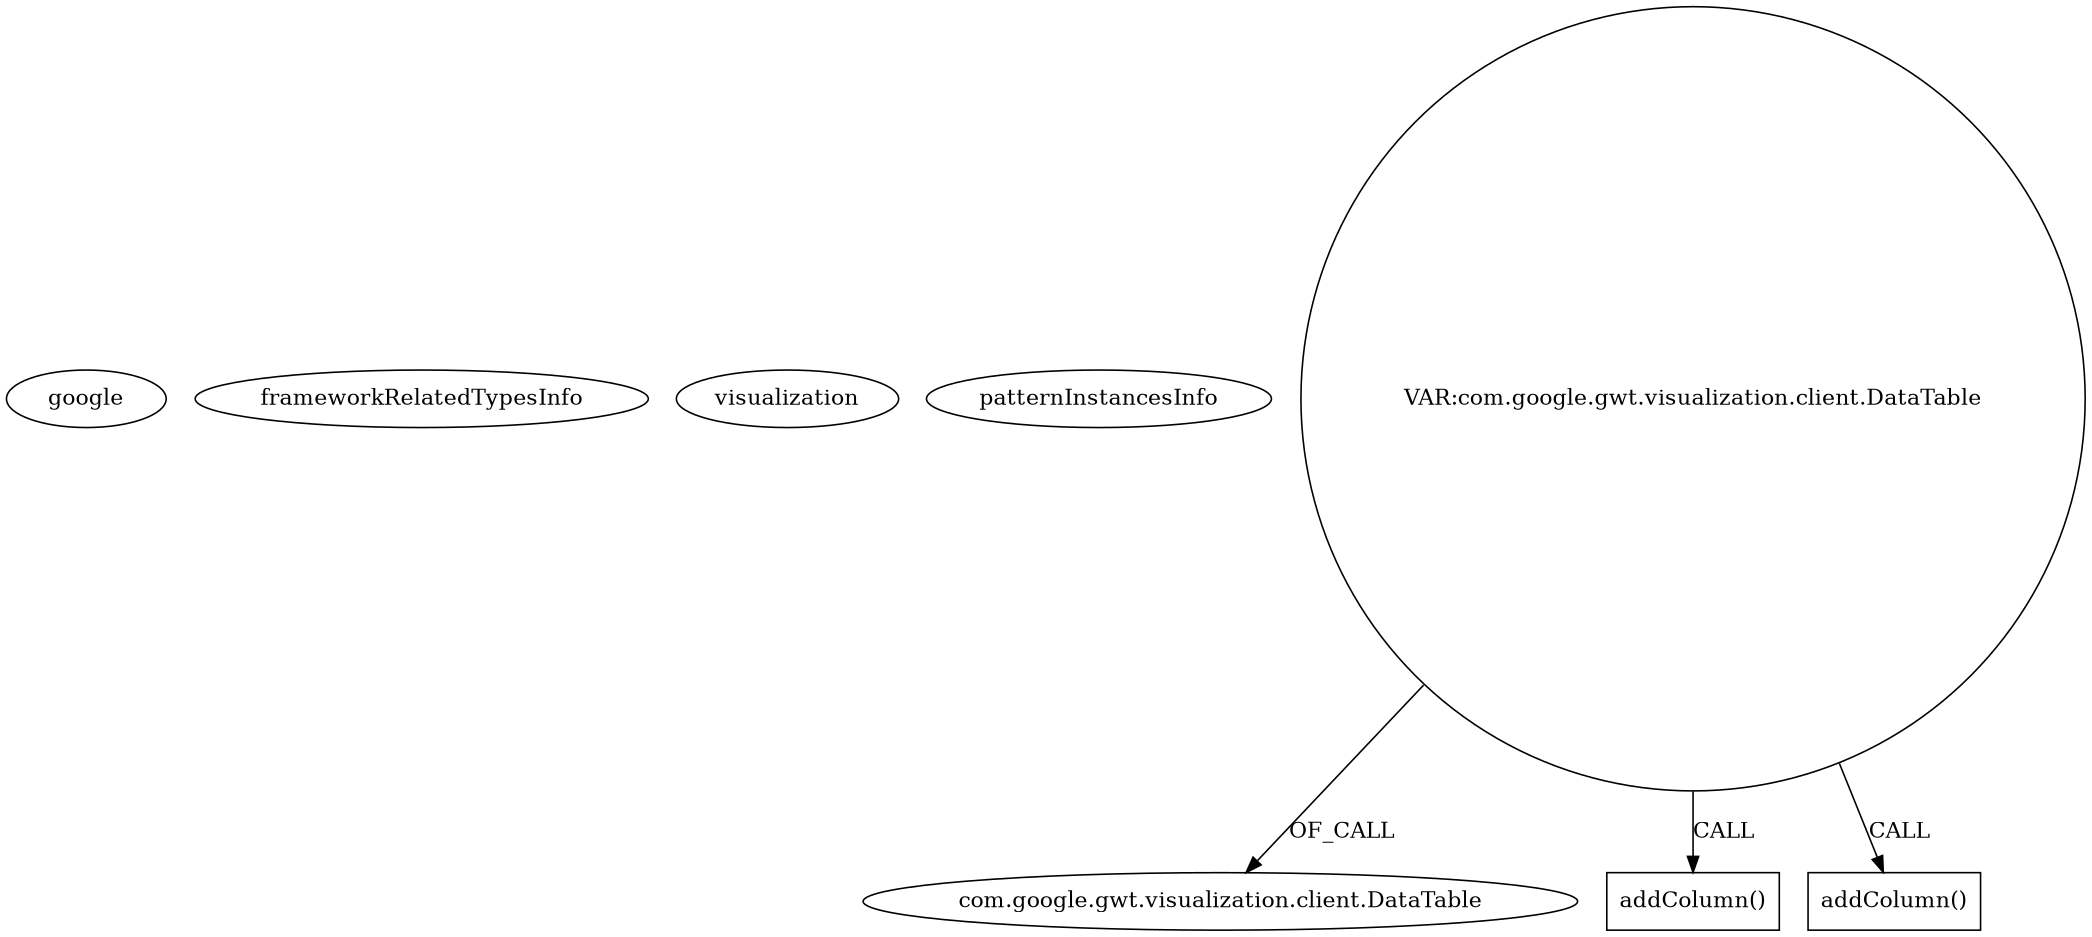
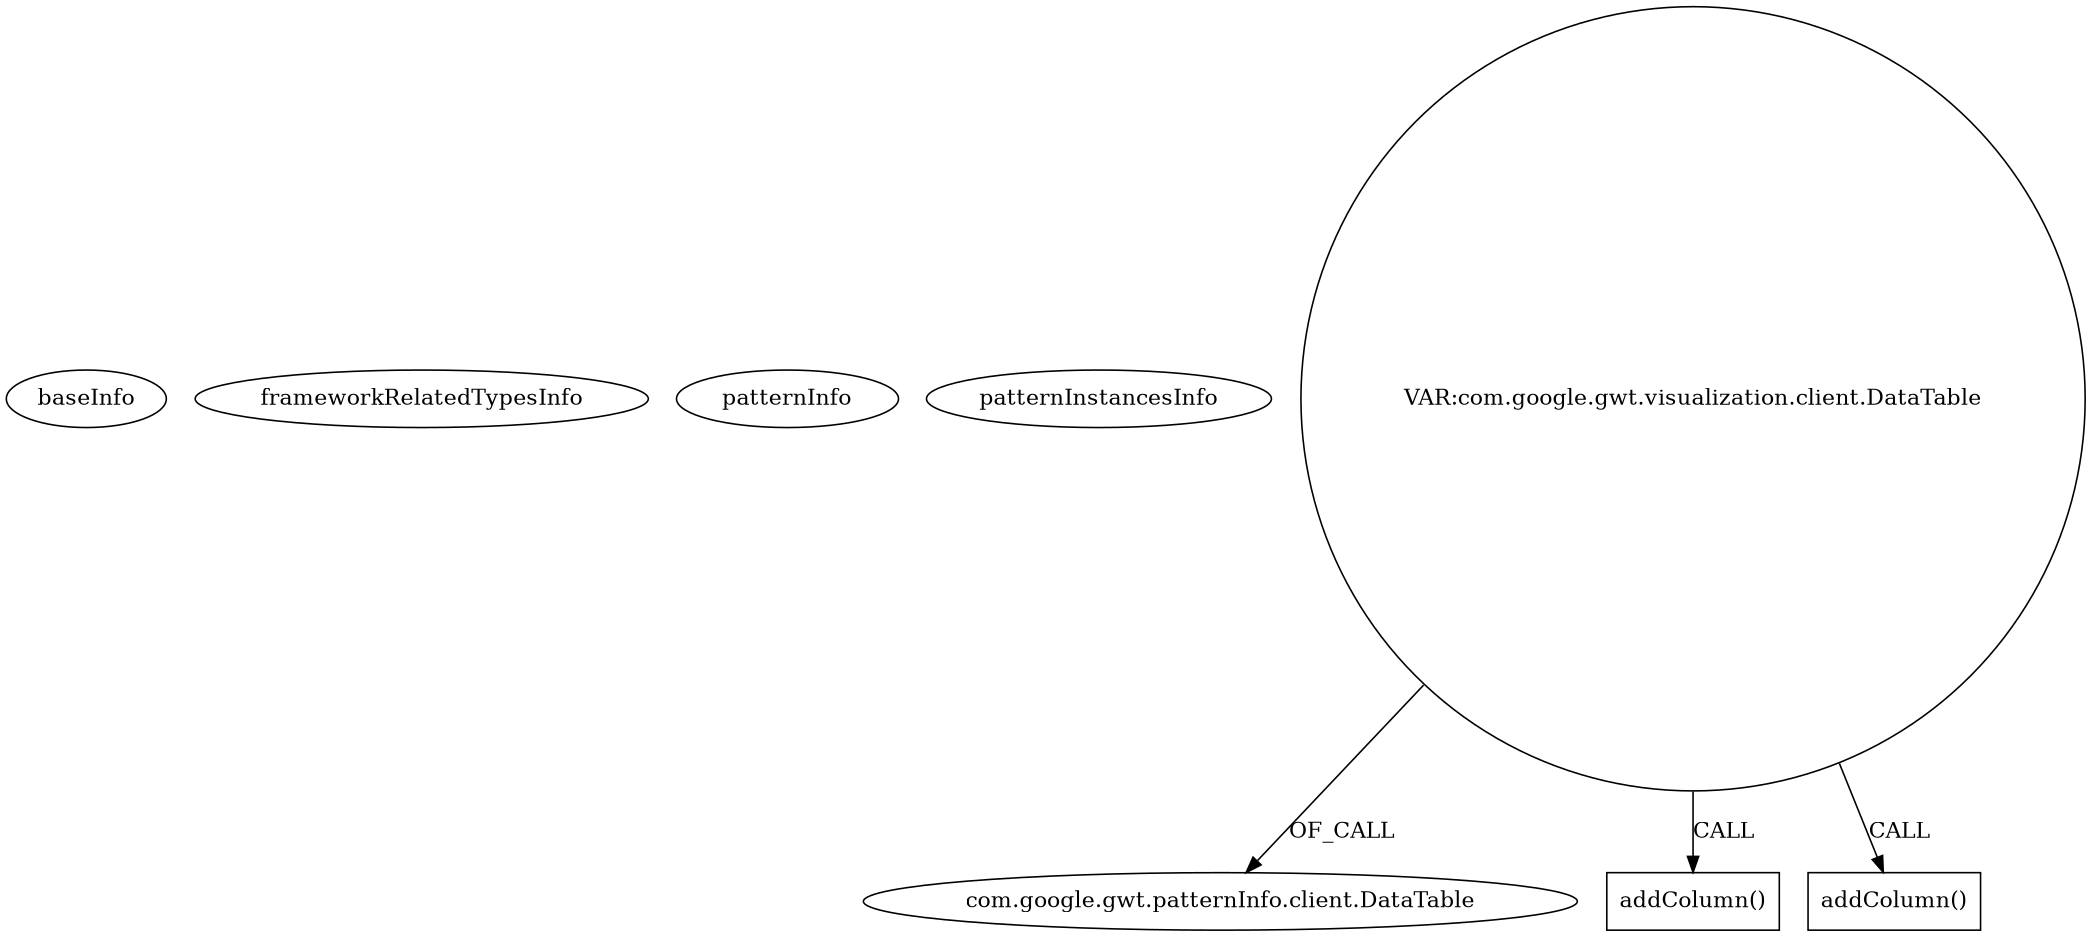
node "google": label "google" -> "baseInfo"
node "visualization": label "visualization" -> "patternInfo"
node "com.google.gwt.visualization.client.DataTable": label "com.google.gwt.visualization.client.DataTable" -> "com.google.gwt.patternInfo.client.DataTable"
